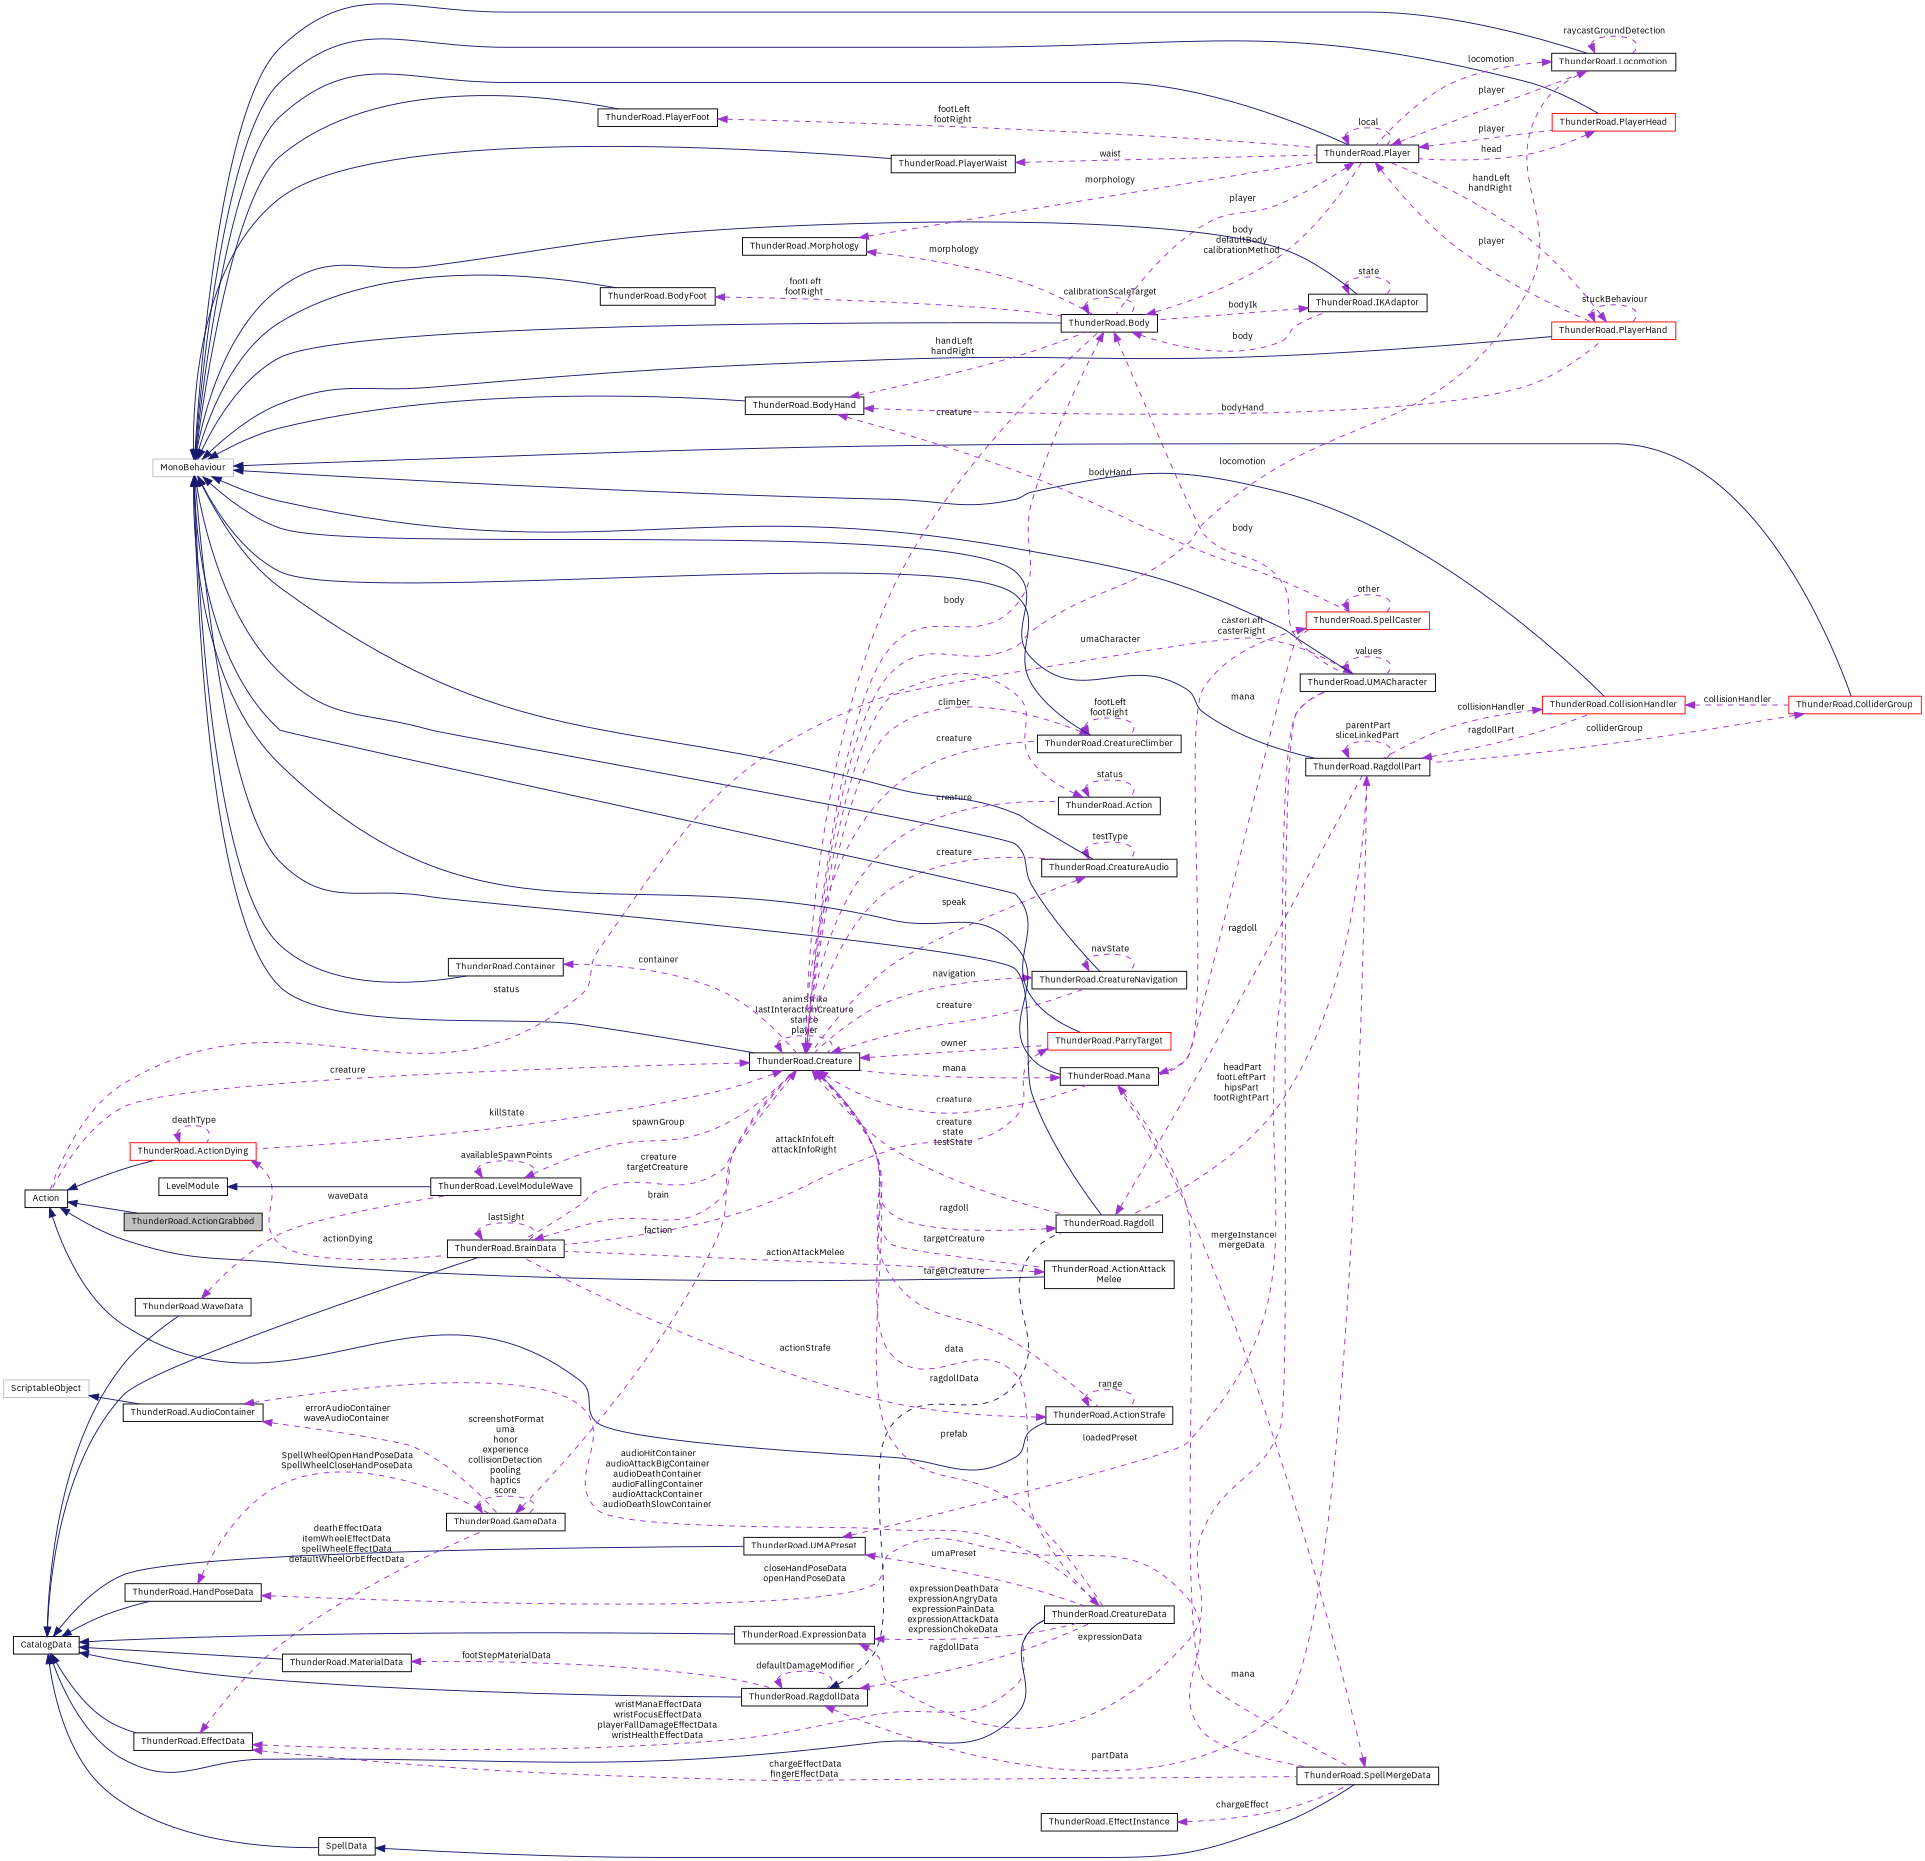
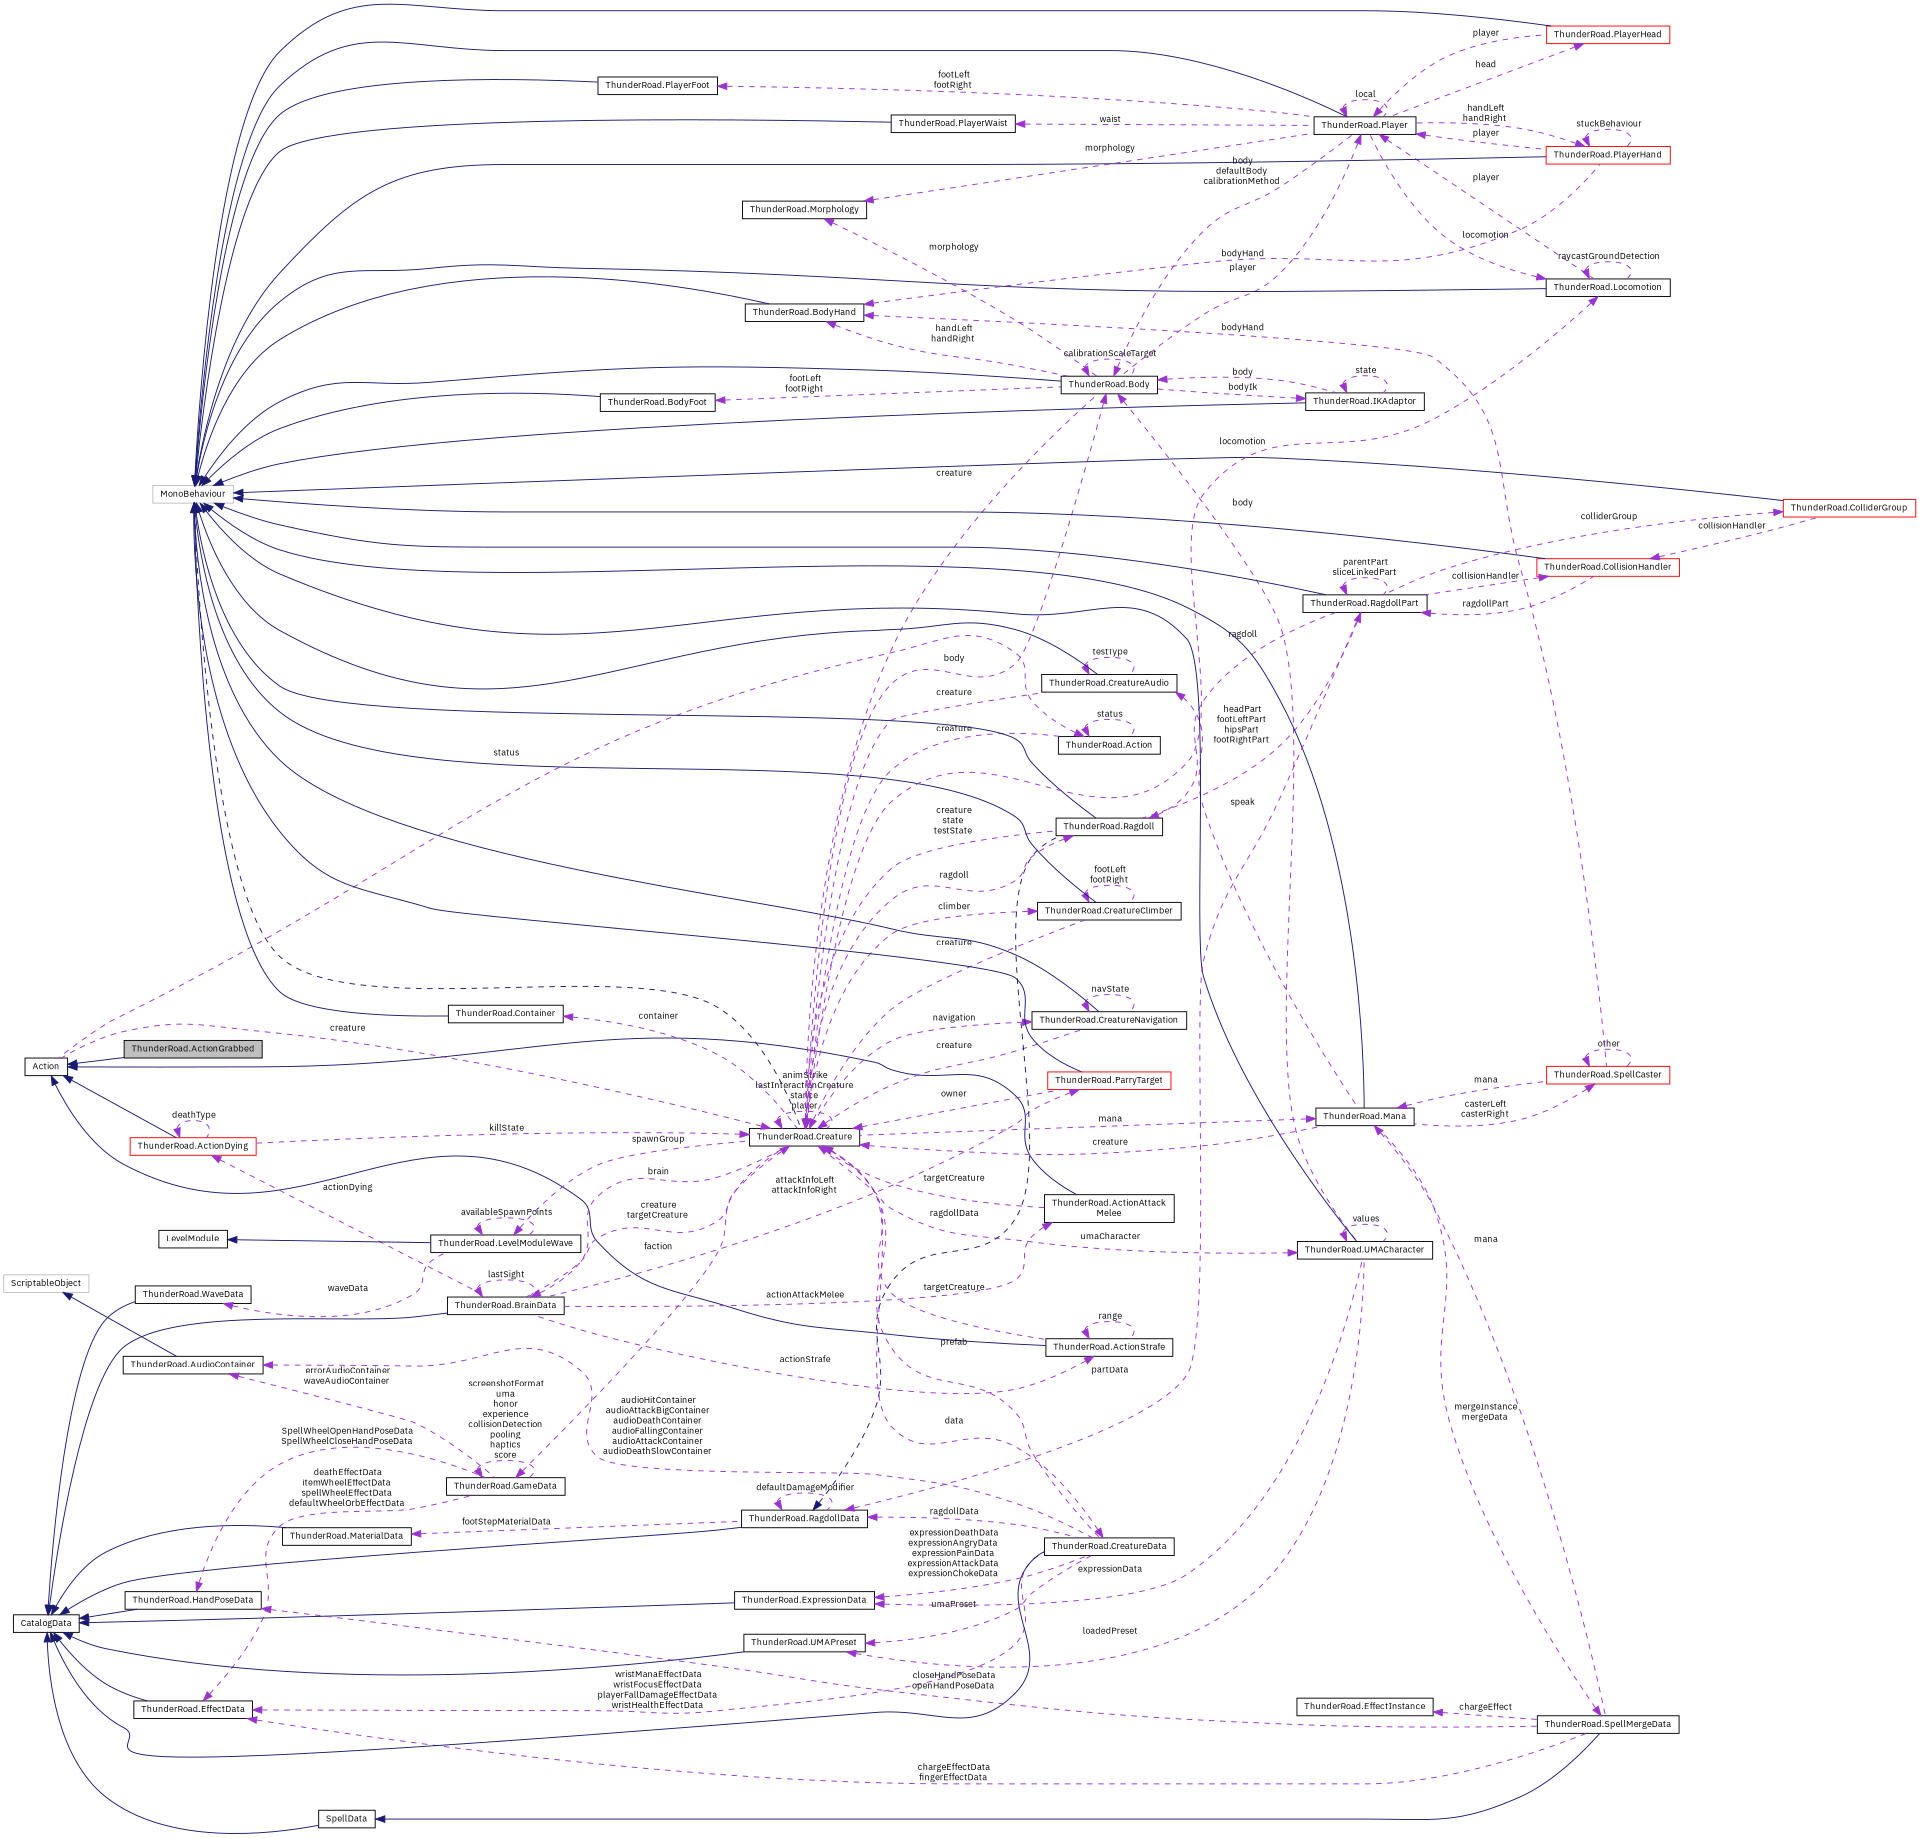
edge "ThunderRoad.Creature" -> "ThunderRoad.CreatureAudio": now "ThunderRoad.Mana" -> "ThunderRoad.CreatureAudio"
edge "ThunderRoad.Creature" -> "MonoBehaviour": style solid -> dashed
